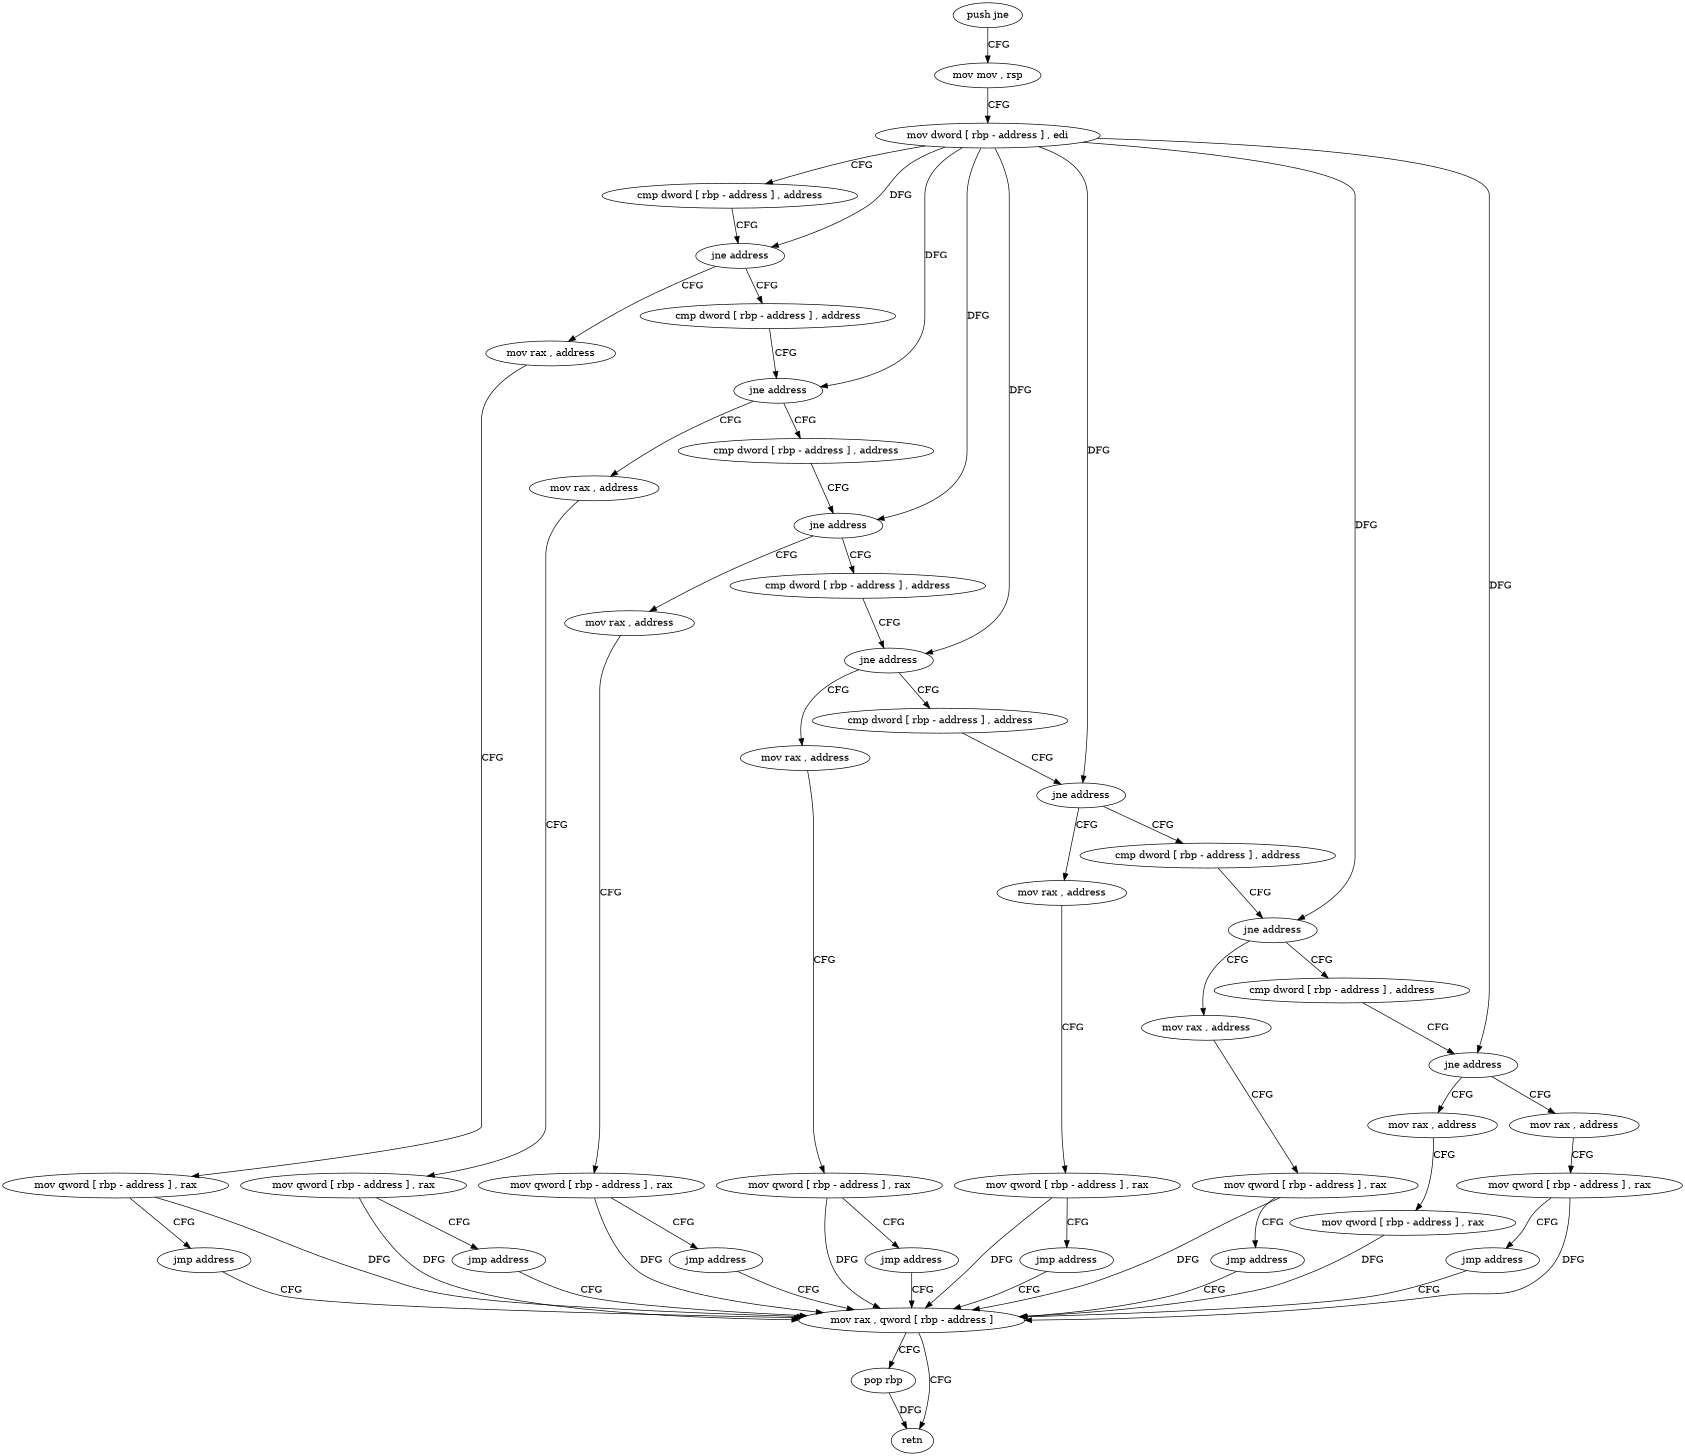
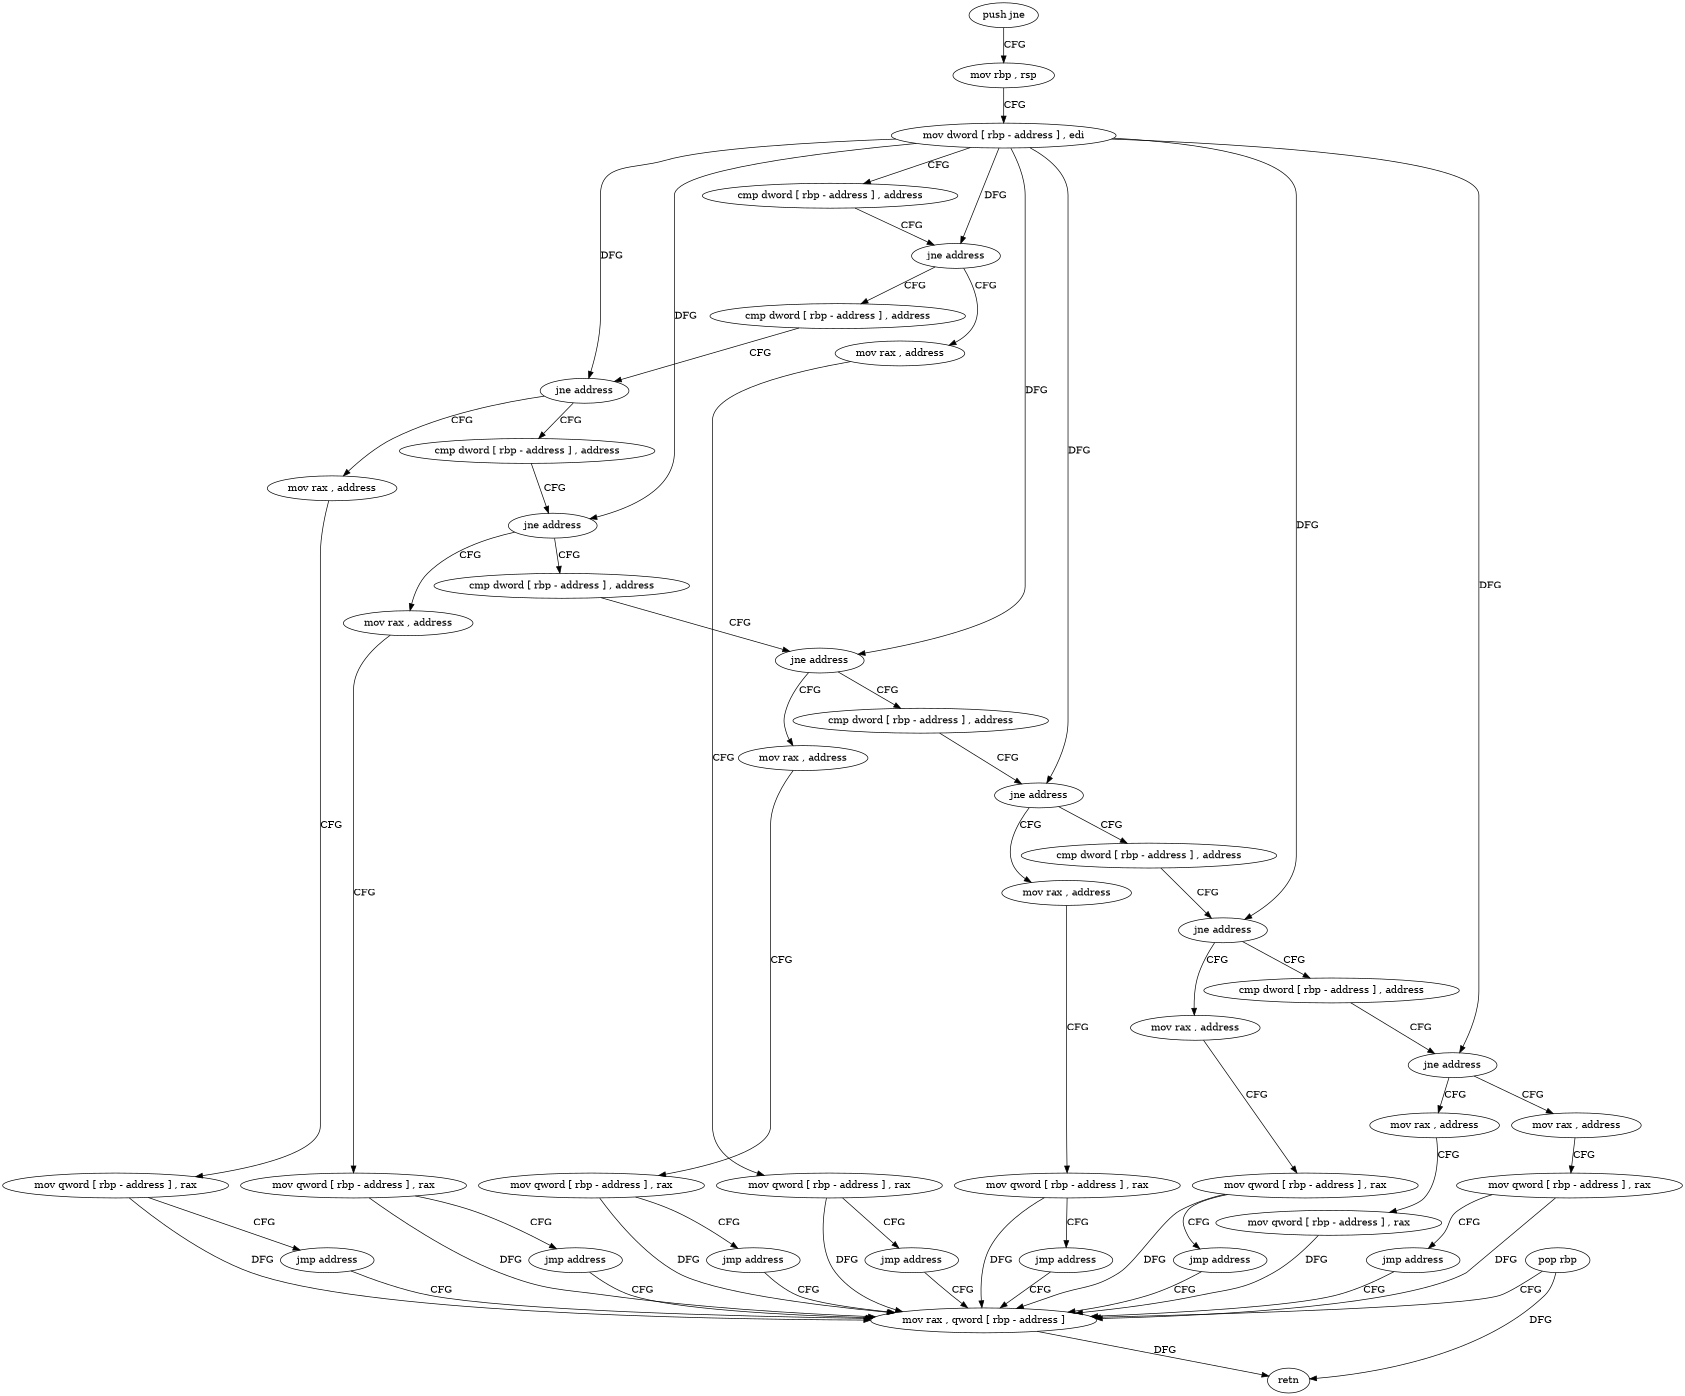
node "mov mov , rsp": label "mov mov , rsp" -> "mov rbp , rsp"
edge "mov rax , qword [ rbp - address ]" -> "pop rbp": reversed
edge "mov rax , qword [ rbp - address ]" -> "retn": label "CFG" -> "DFG"
